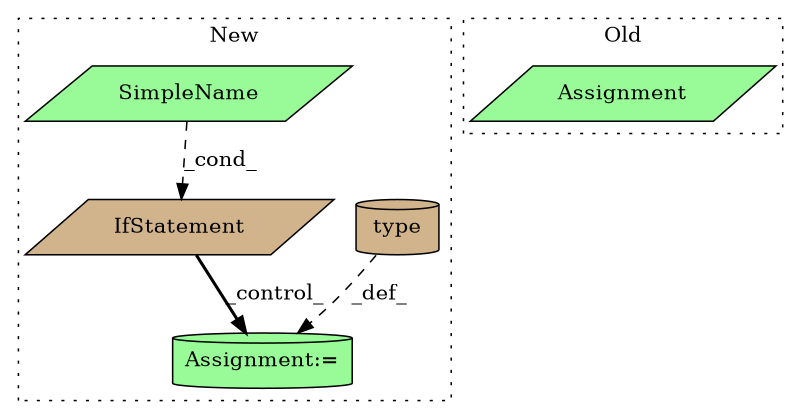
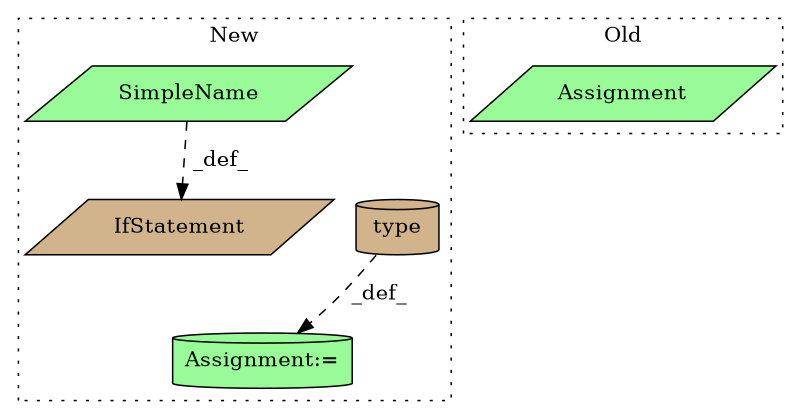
edge "SimpleName" -> "IfStatement": label "_cond_" -> "_def_"
edge "IfStatement" -> "Assignment:=": removed, label "_control_"
